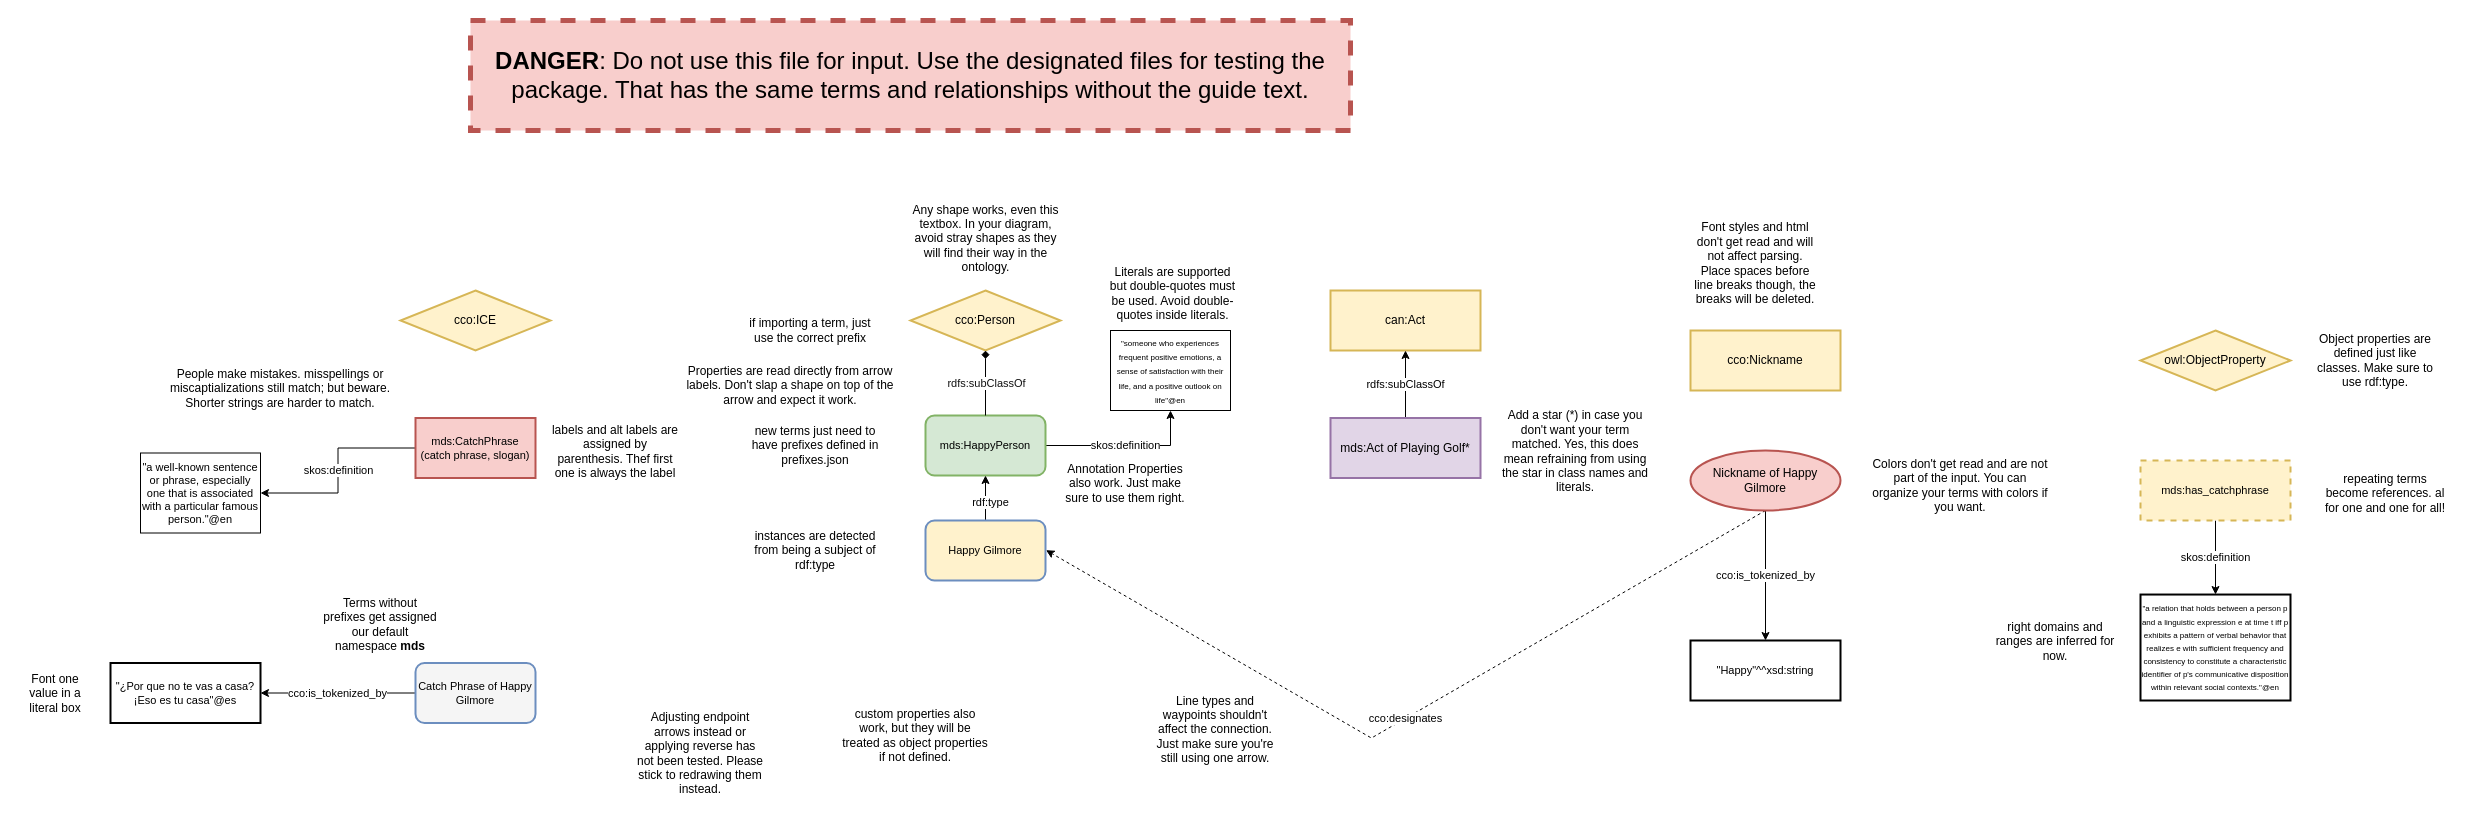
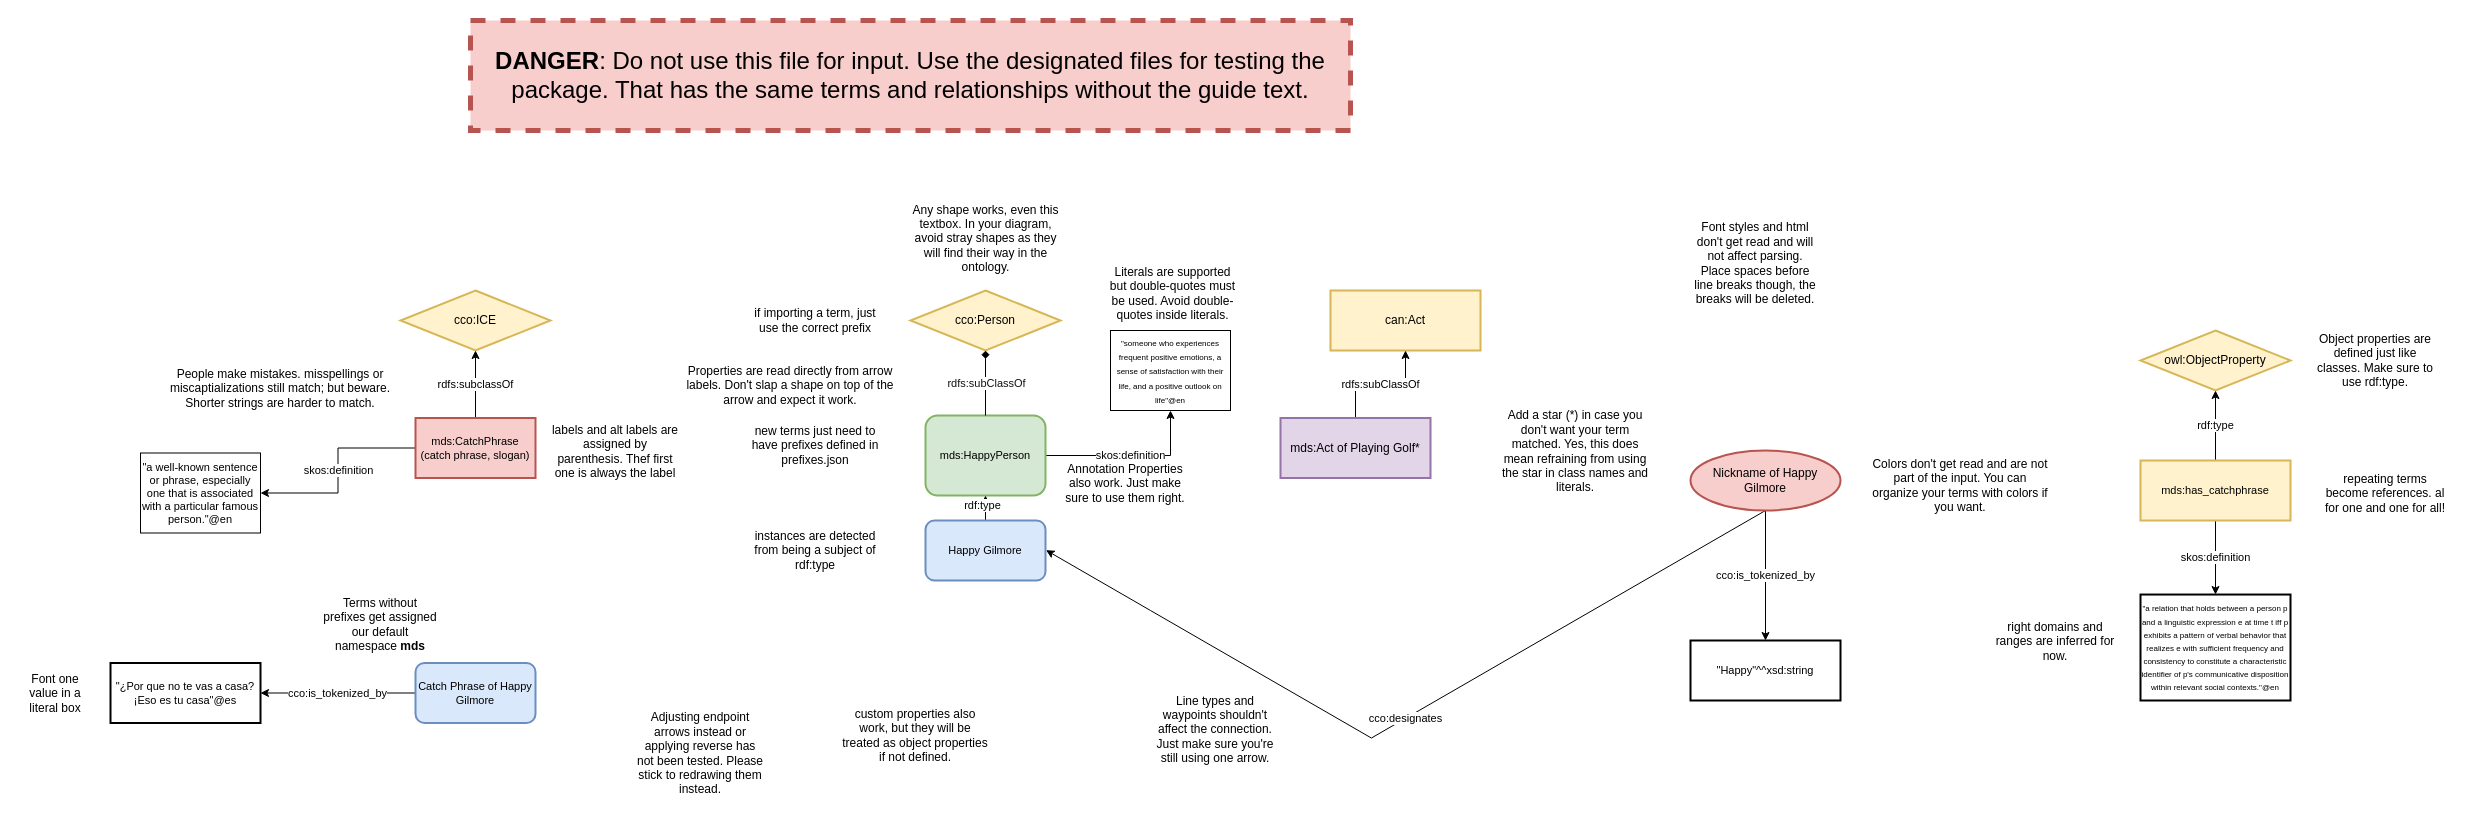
node "if importing a term, just use the correct prefix": moved (811, 331) -> (816, 321)
node "cco:Nickname": removed
edge "mds:CatchPhrase (catch phrase, slogan)" -> "cco:ICE": added, label "rdfs:subclassOf"
edge "mds:has_catchphrase" -> "owl:ObjectProperty": added, label "rdf:type"
node "mds:HappyPerson": size 120x60 -> 120x80
node "mds:Act of Playing Golf*": moved (1406, 448) -> (1356, 448)
node "mds:has_catchphrase": style dashed -> solid
node "Happy Gilmore": fillcolor #fff2cc -> #dae8fc
edge "Nickname of Happy Gilmore" -> "Happy Gilmore": style dashed -> solid
node "Catch Phrase of Happy Gilmore": fillcolor #f5f5f5 -> #dae8fc
